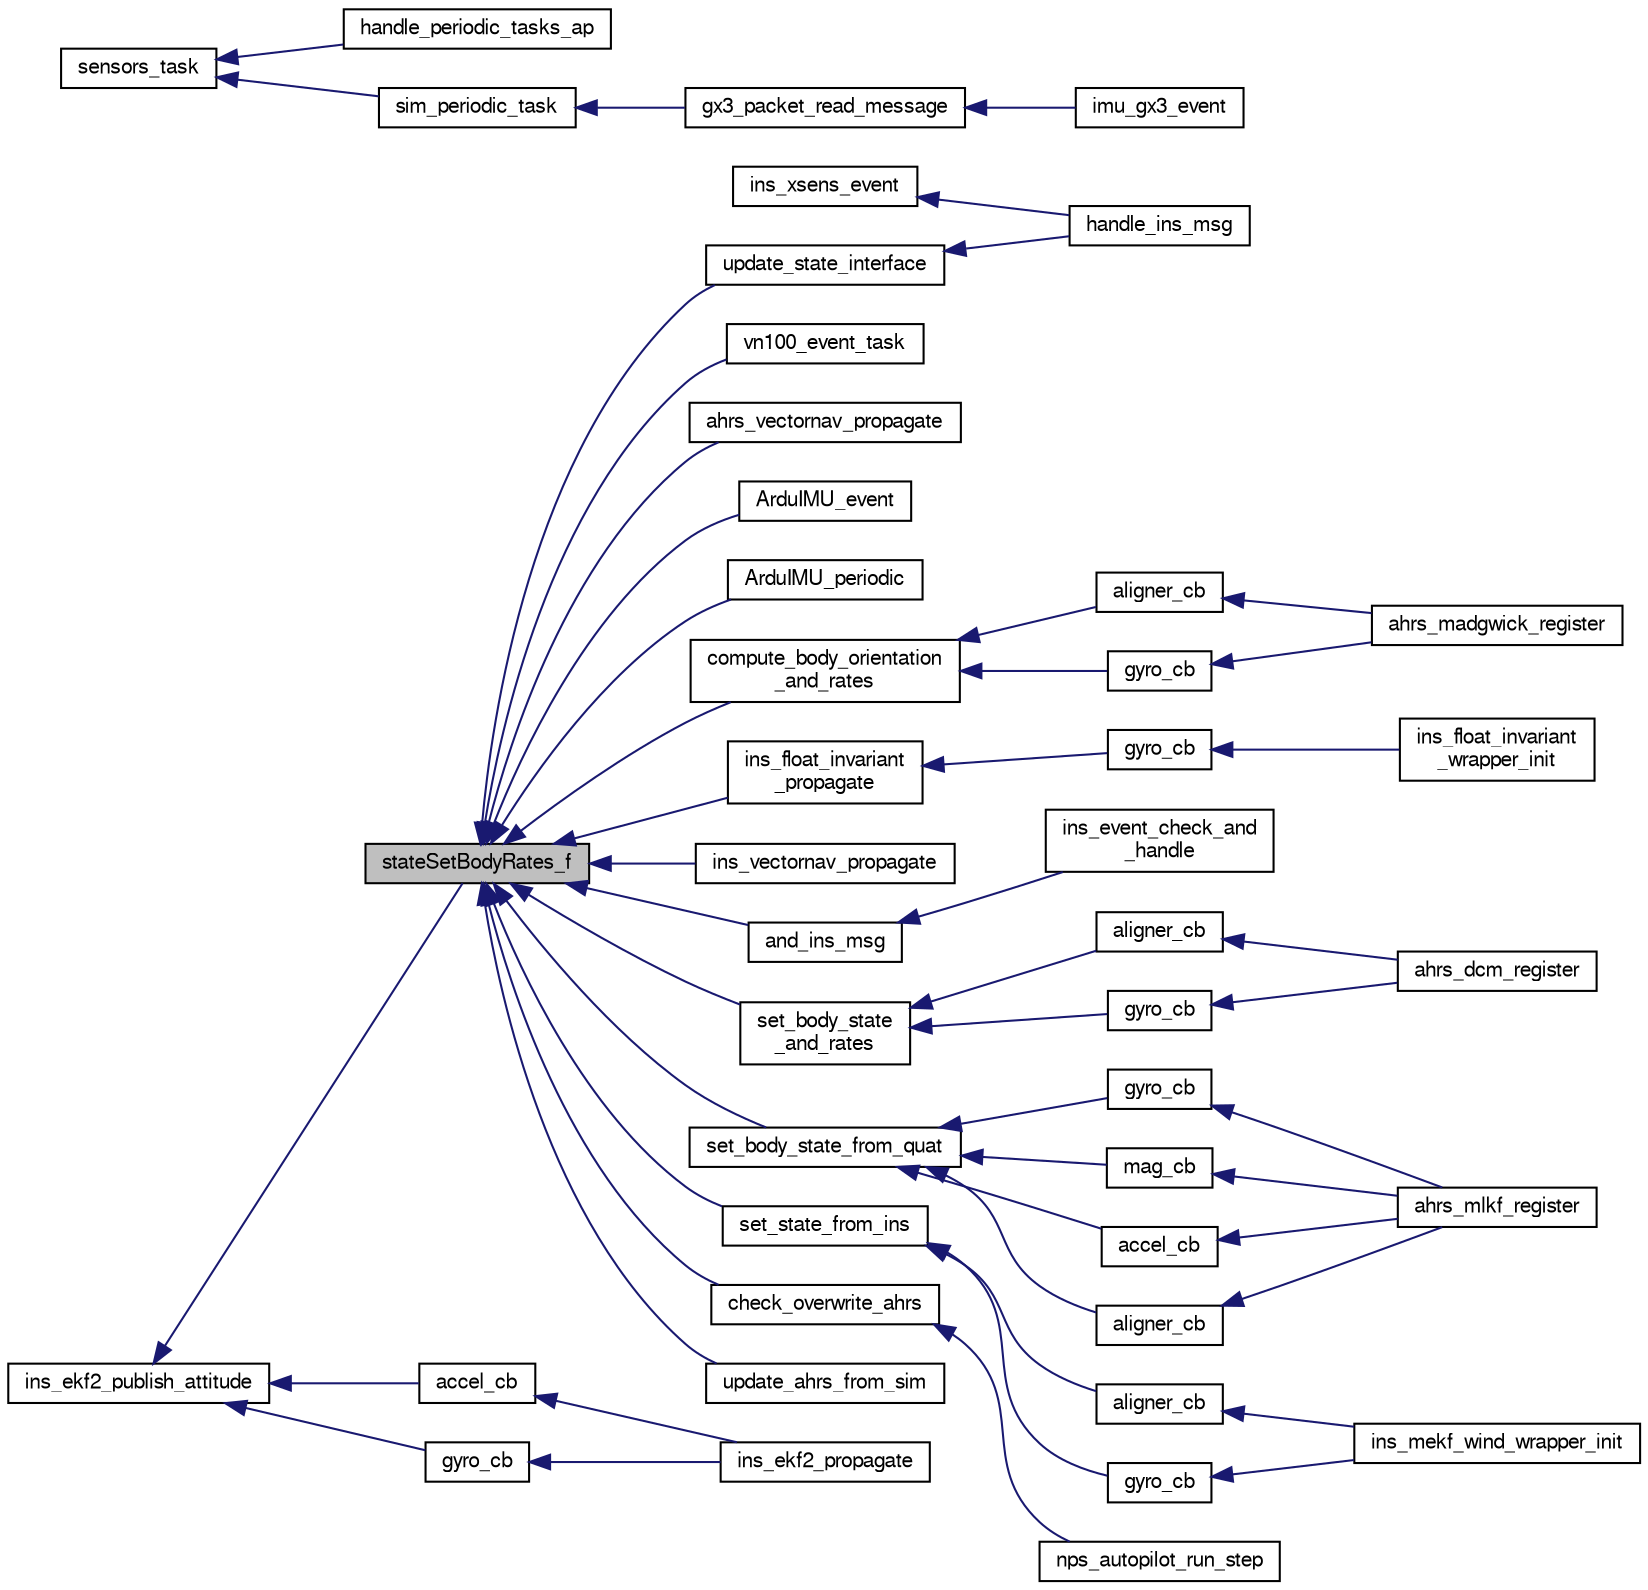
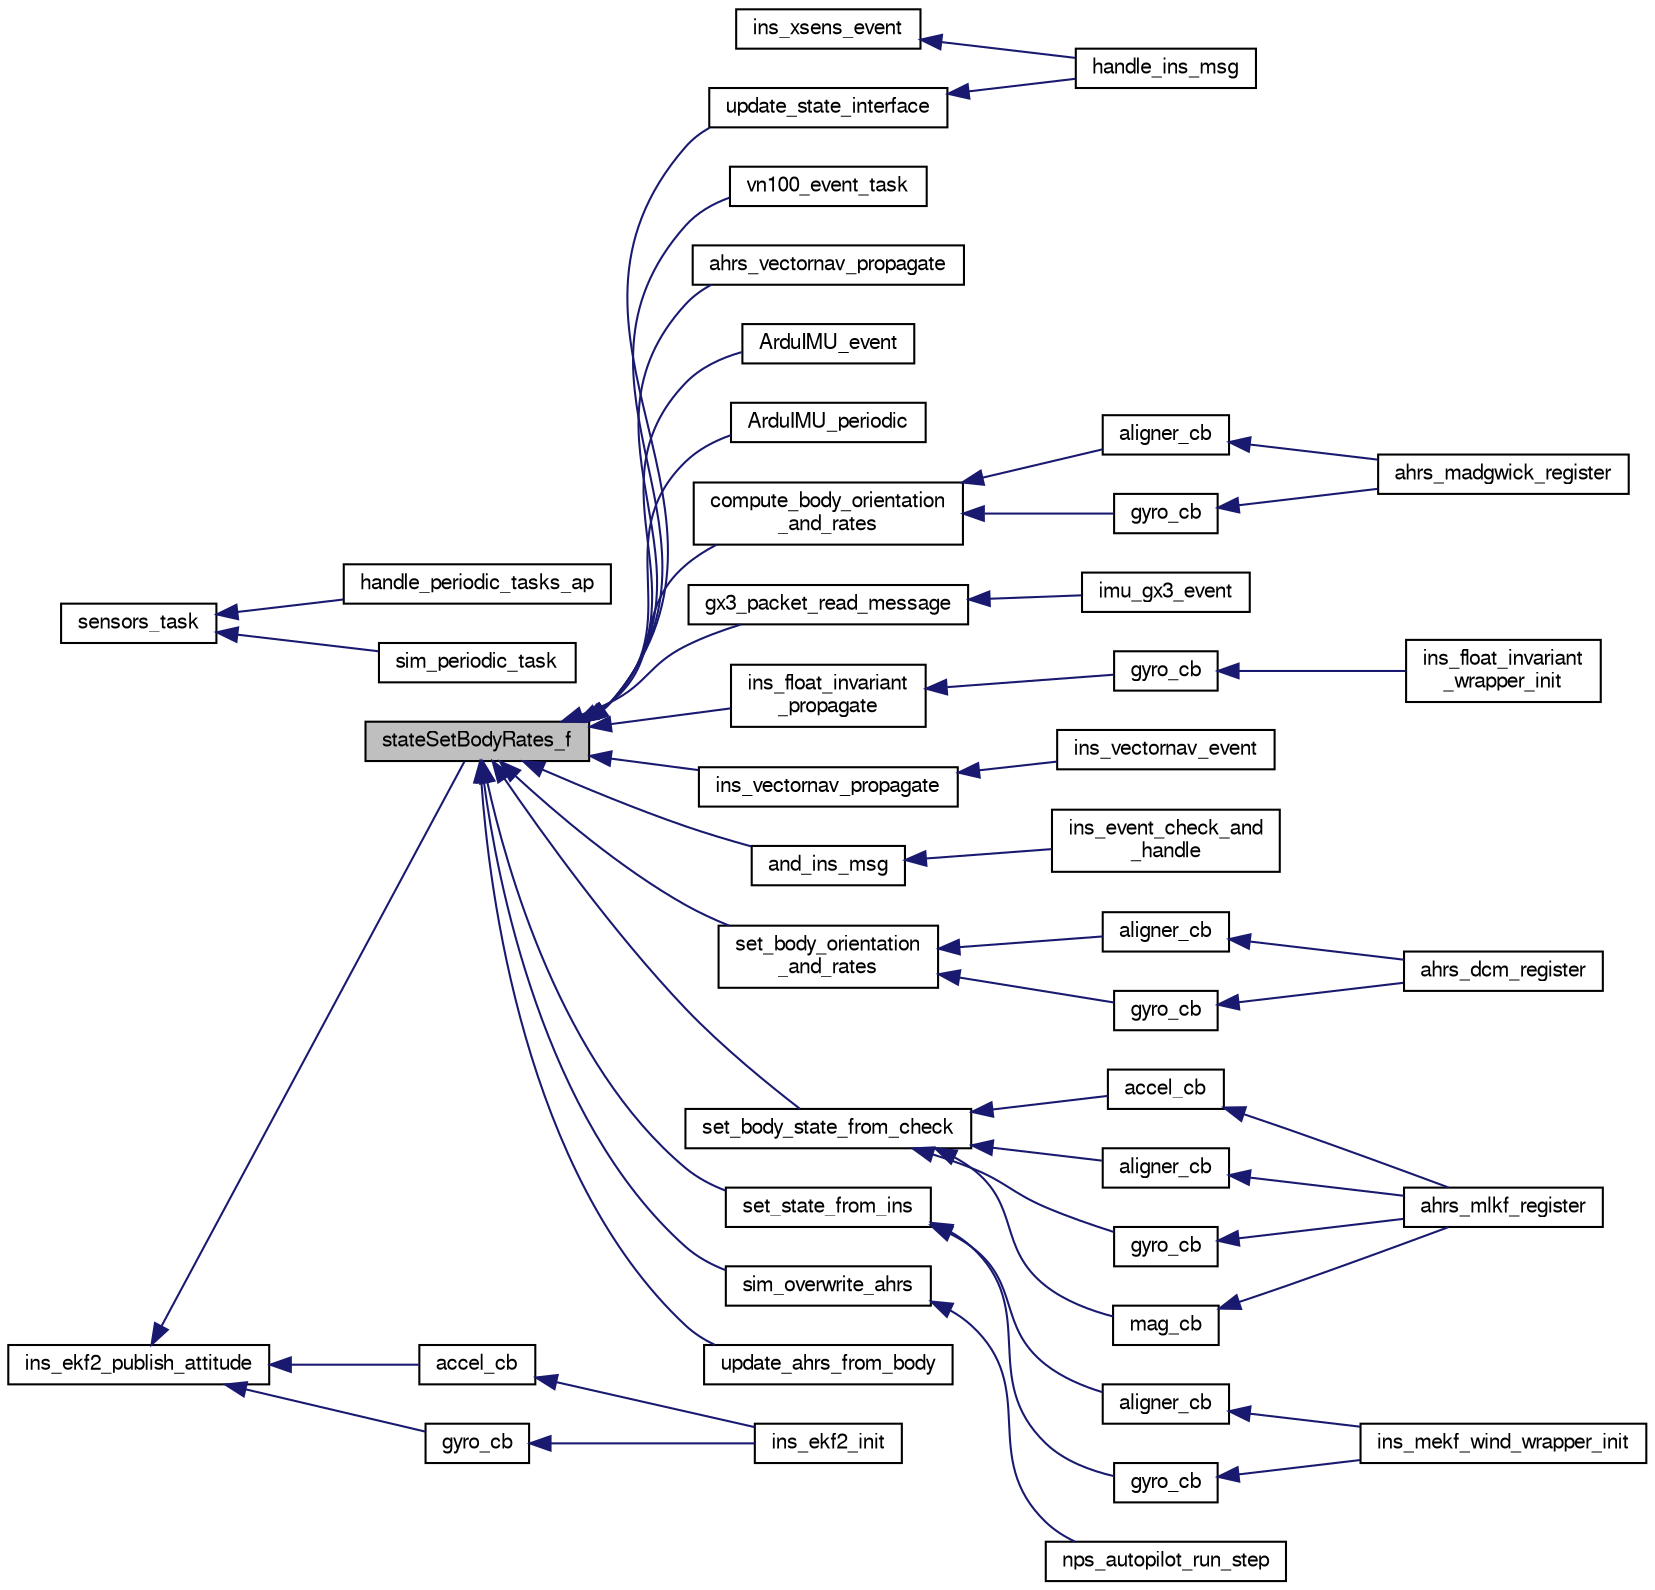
edge "gx3_packet_read_message" -> "sim_periodic_task": now "gx3_packet_read_message" -> "stateSetBodyRates_f"
node "ins_vectornav_event": added
node "set_body_state _and_rates": label "set_body_state _and_rates" -> "set_body_orientation _and_rates"
node "set_body_state_from_quat": label "set_body_state_from_quat" -> "set_body_state_from_check"
node "check_overwrite_ahrs": label "check_overwrite_ahrs" -> "sim_overwrite_ahrs"
node "update_ahrs_from_sim": label "update_ahrs_from_sim" -> "update_ahrs_from_body"
node "ins_ekf2_propagate": label "ins_ekf2_propagate" -> "ins_ekf2_init"
